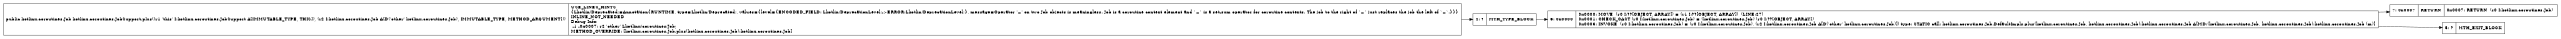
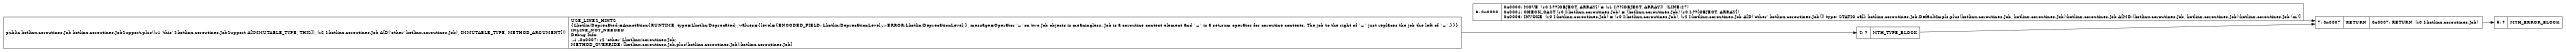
edge "4: ?" -> "6: 0x0000": now "4: ?" -> "7: 0x0007"
edge "6: 0x0000" -> "5: ?": now "7: 0x0007" -> "5: ?"
node "5: ?": text "MTH_EXIT_BLOCK" -> "MTH_ERROR_BLOCK"
